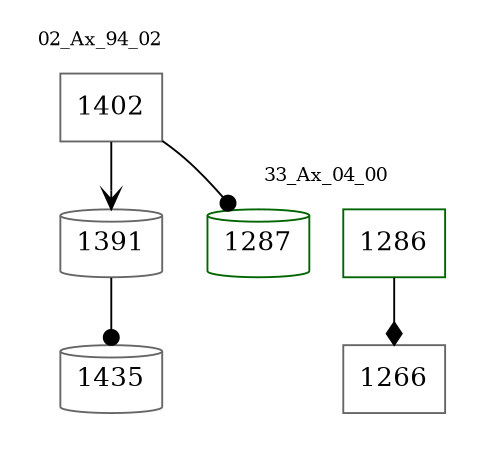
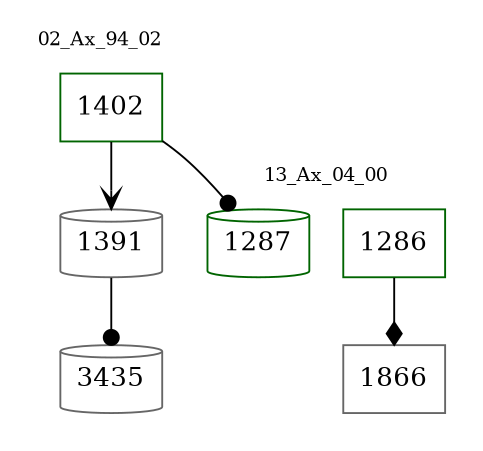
node "1402": color gray40 -> darkgreen
cluster "33_Ax_04_00": label "33_Ax_04_00" -> "13_Ax_04_00"
node "1435": label "1435" -> "3435"
node "1266": label "1266" -> "1866"
